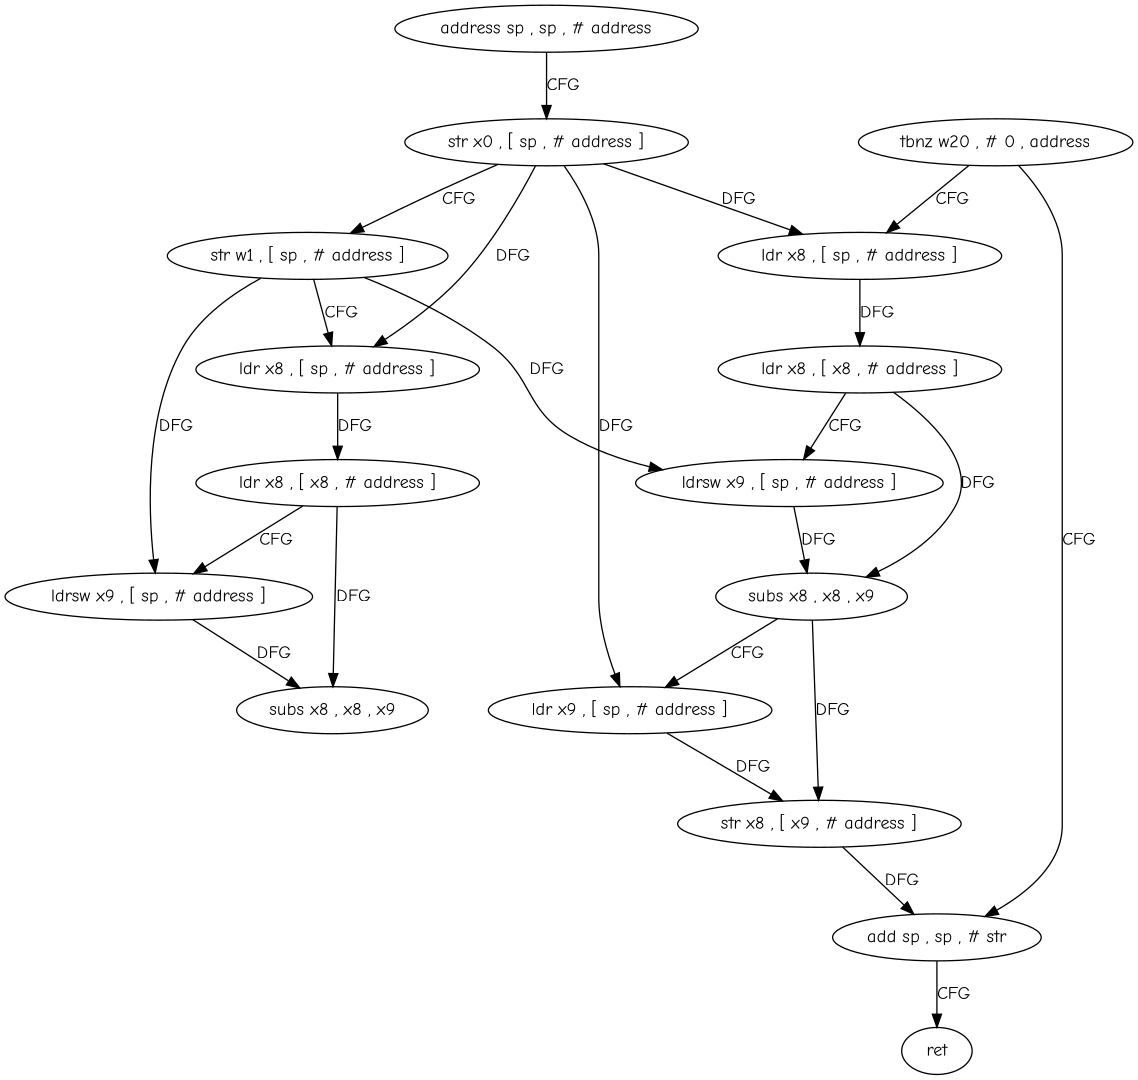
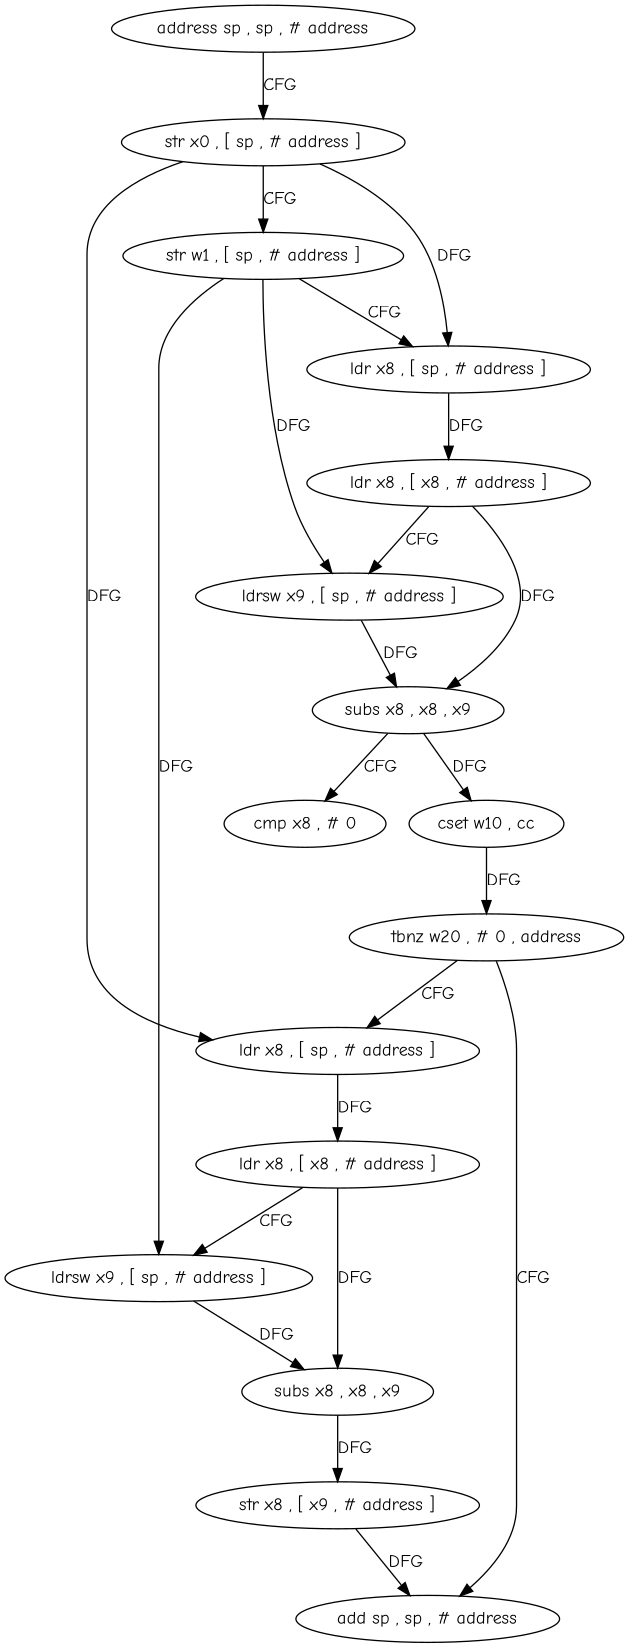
node "ldr x9 , [ sp , # address ]": removed
node "cmp x8 , # 0": added
node "cset w10 , cc": added
node "add sp , sp , # str": label "add sp , sp , # str" -> "add sp , sp , # address"
node "ret": removed
